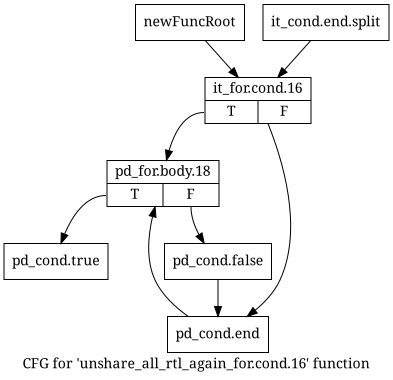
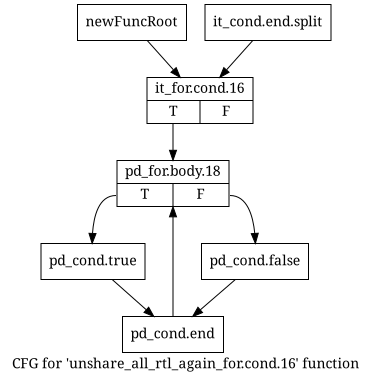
edge "it_for.cond.16" -> "pd_cond.end": now "pd_cond.true" -> "pd_cond.end"
